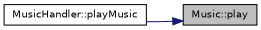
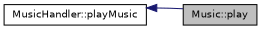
edge "MusicHandler::playMusic" -> "Music::play": reversed
